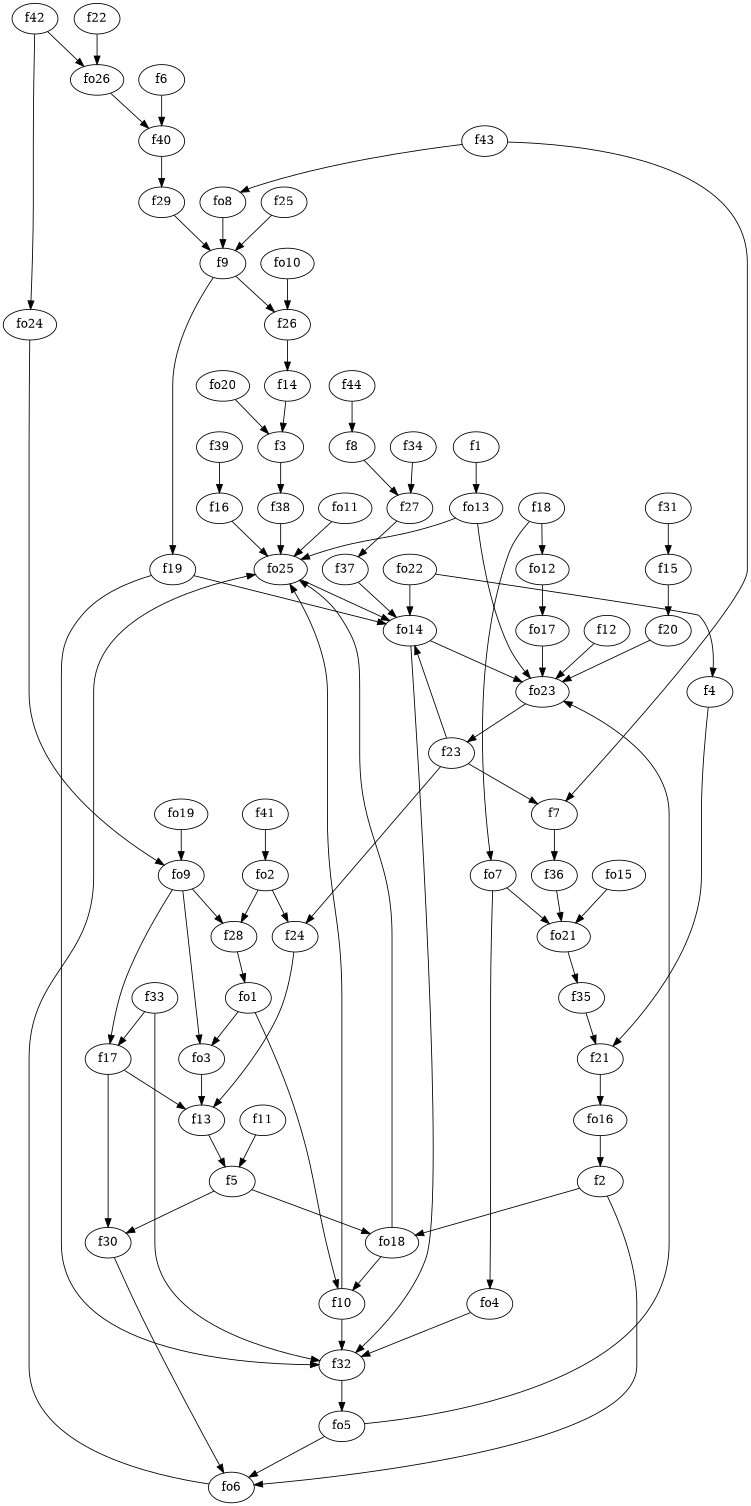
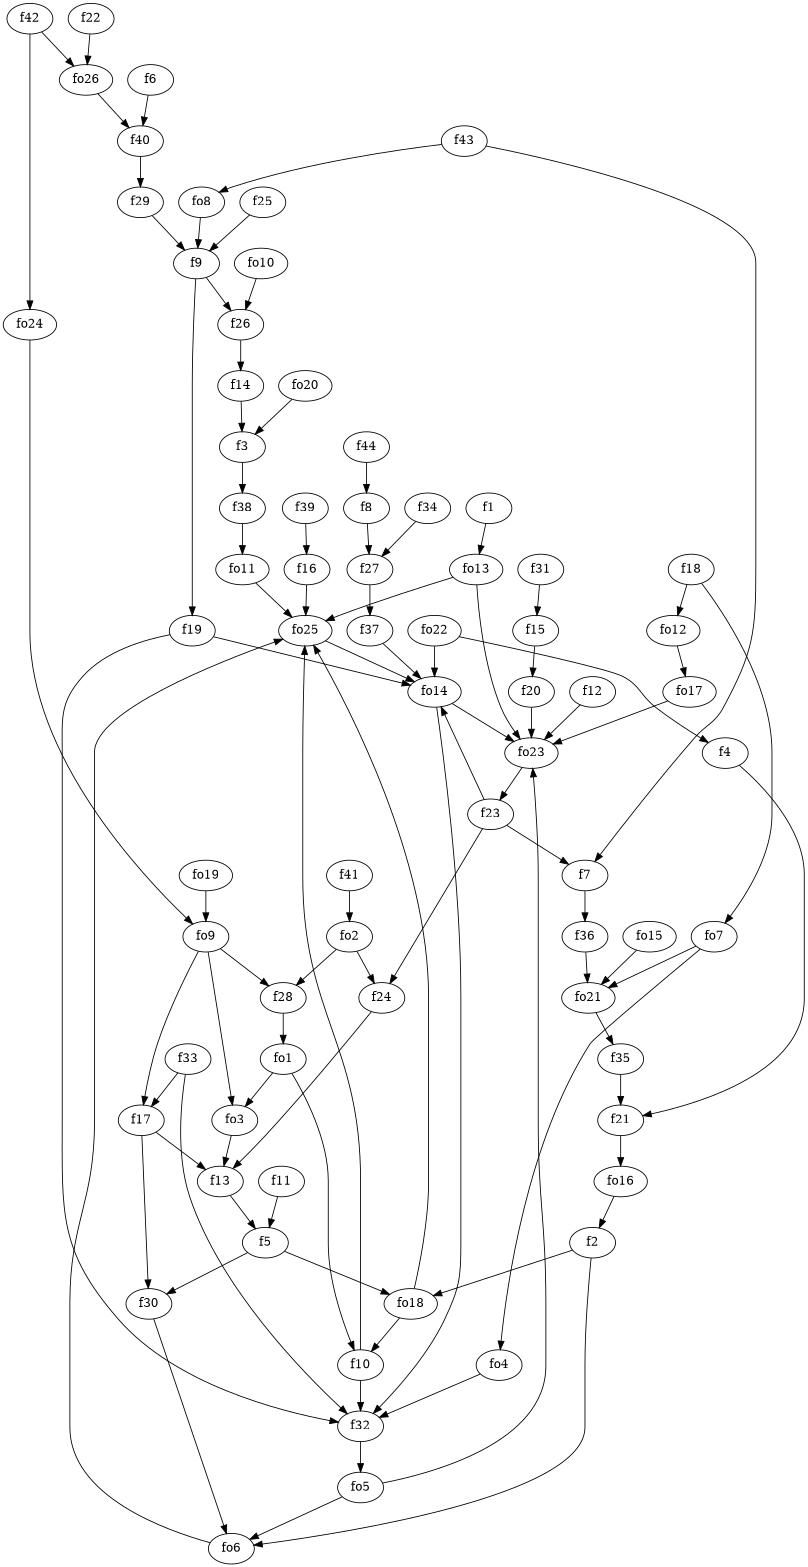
edge "f38" -> "fo25": now "f38" -> "fo11"
